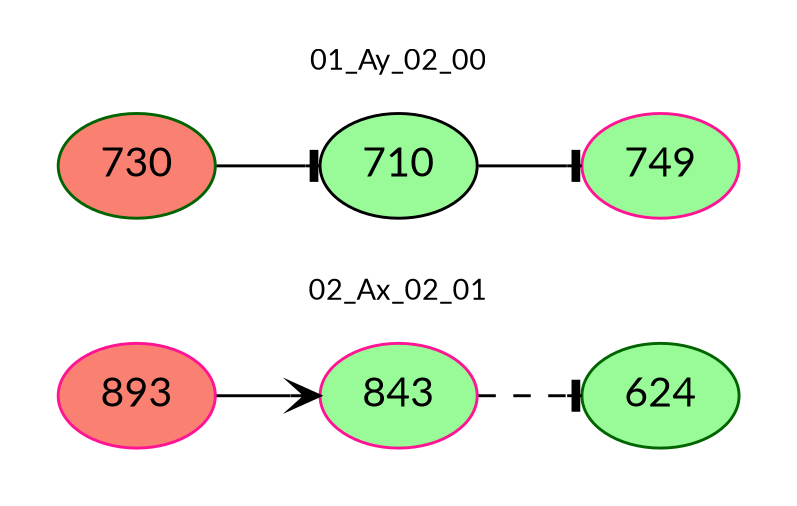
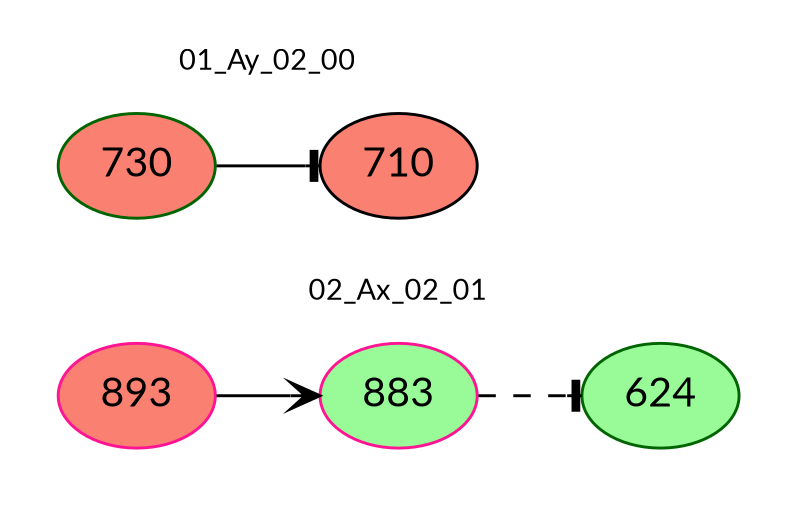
node "710": fillcolor palegreen -> salmon
node "749": removed
node "843": label "843" -> "883"
